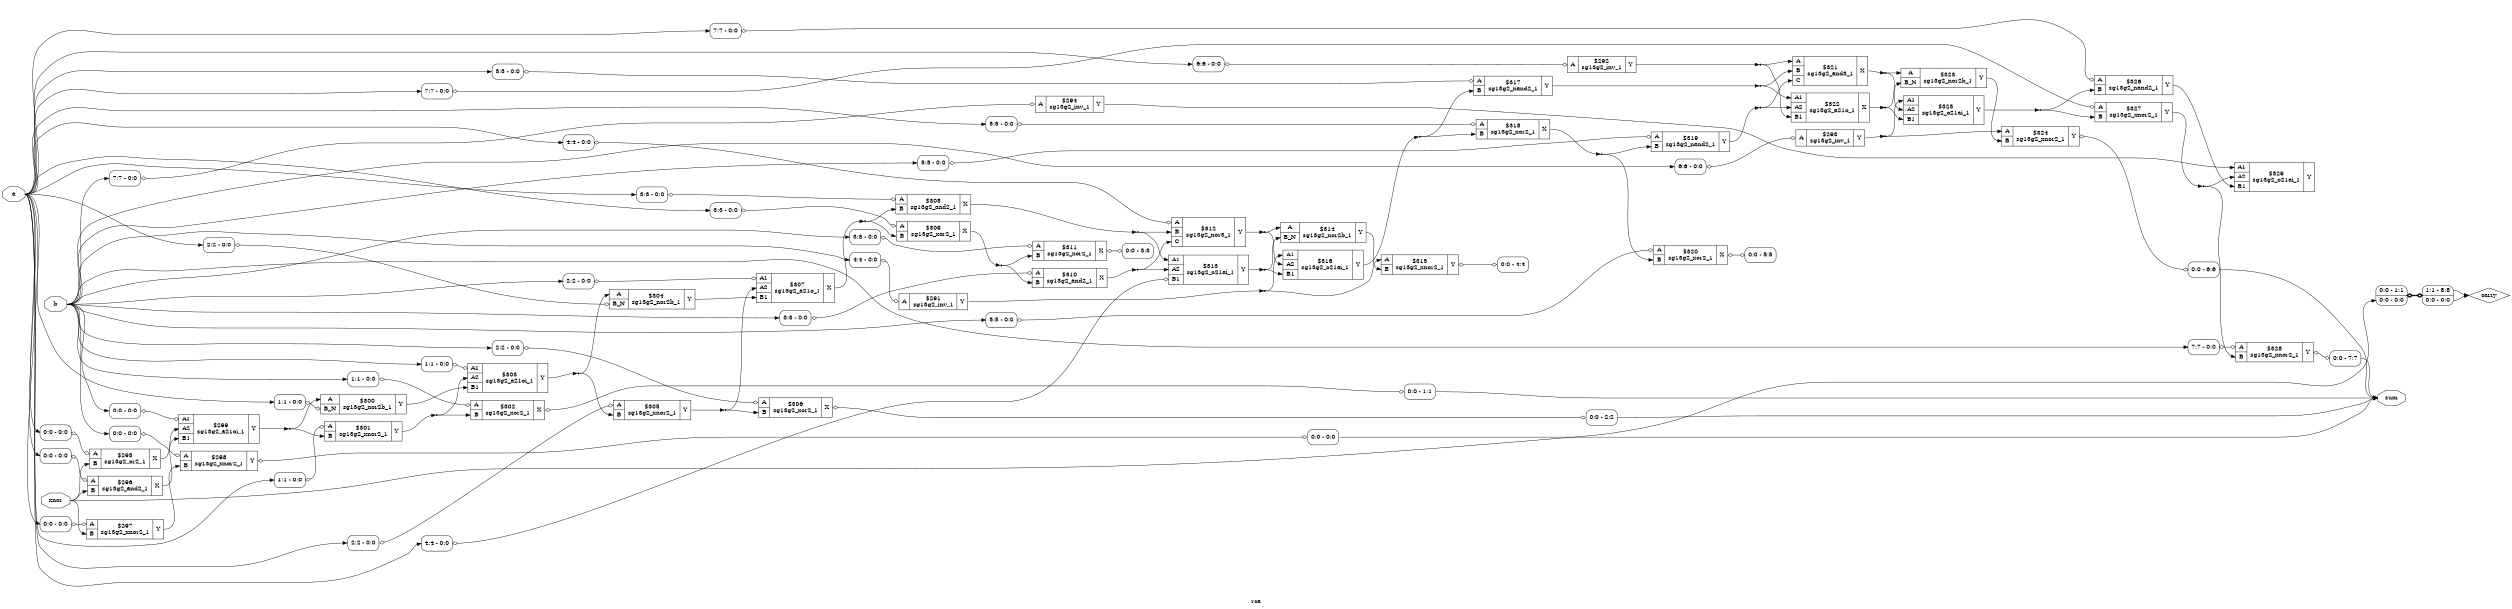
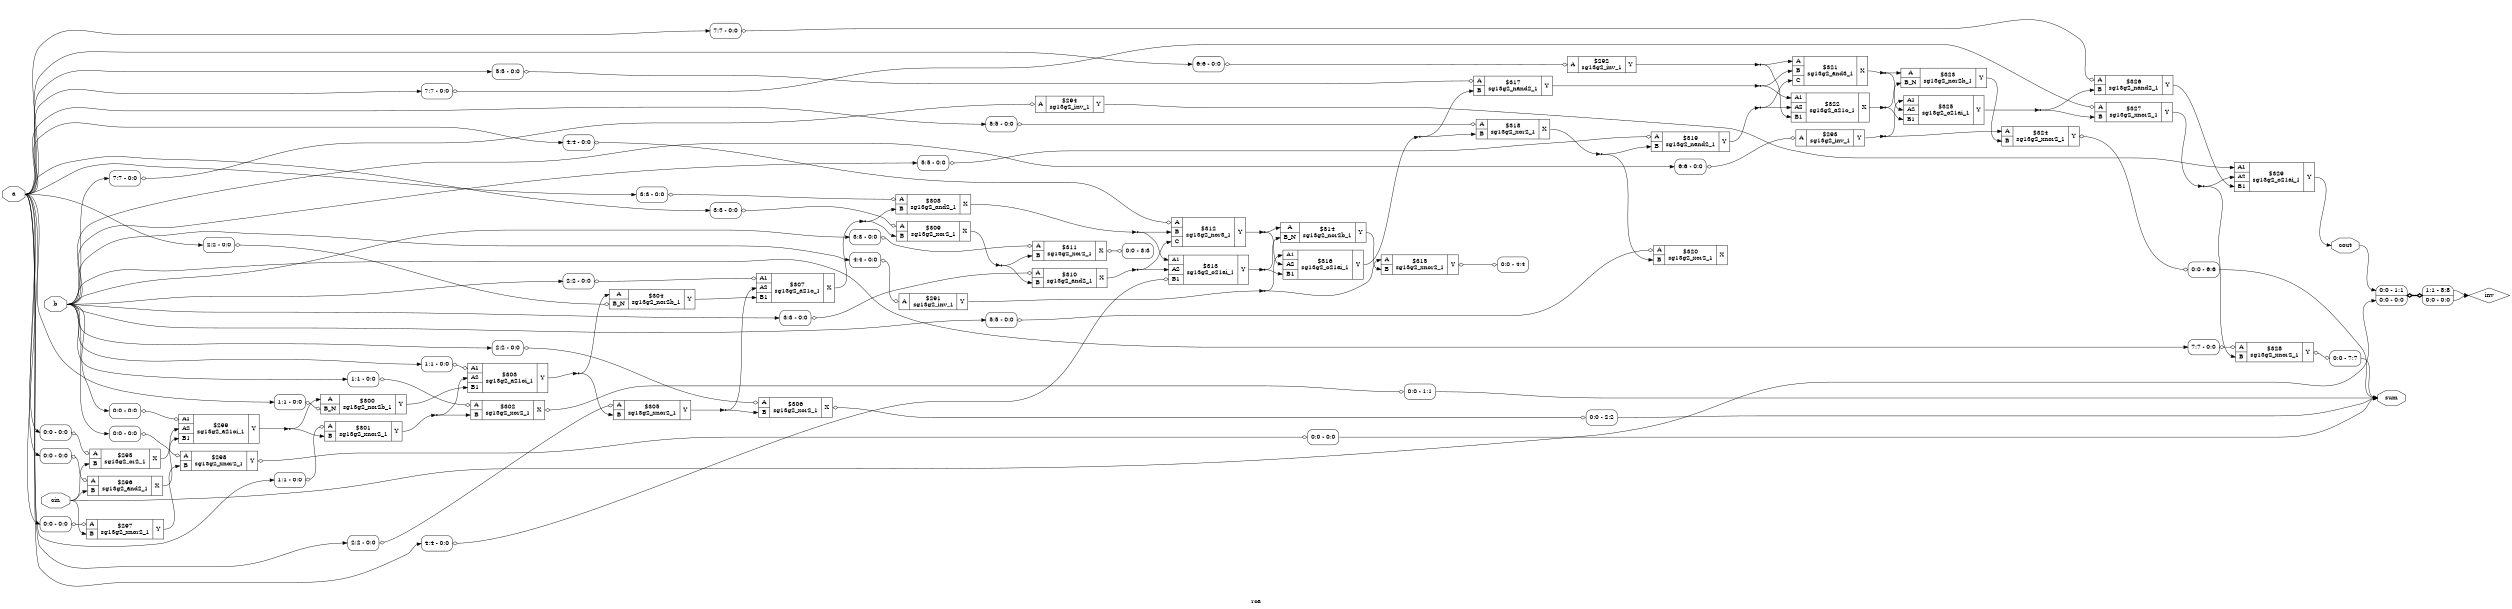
node "cout": added
node "0:0 - 5:5": removed
node "carry": label "carry" -> "inv"
node "xnor": label "xnor" -> "cin"
